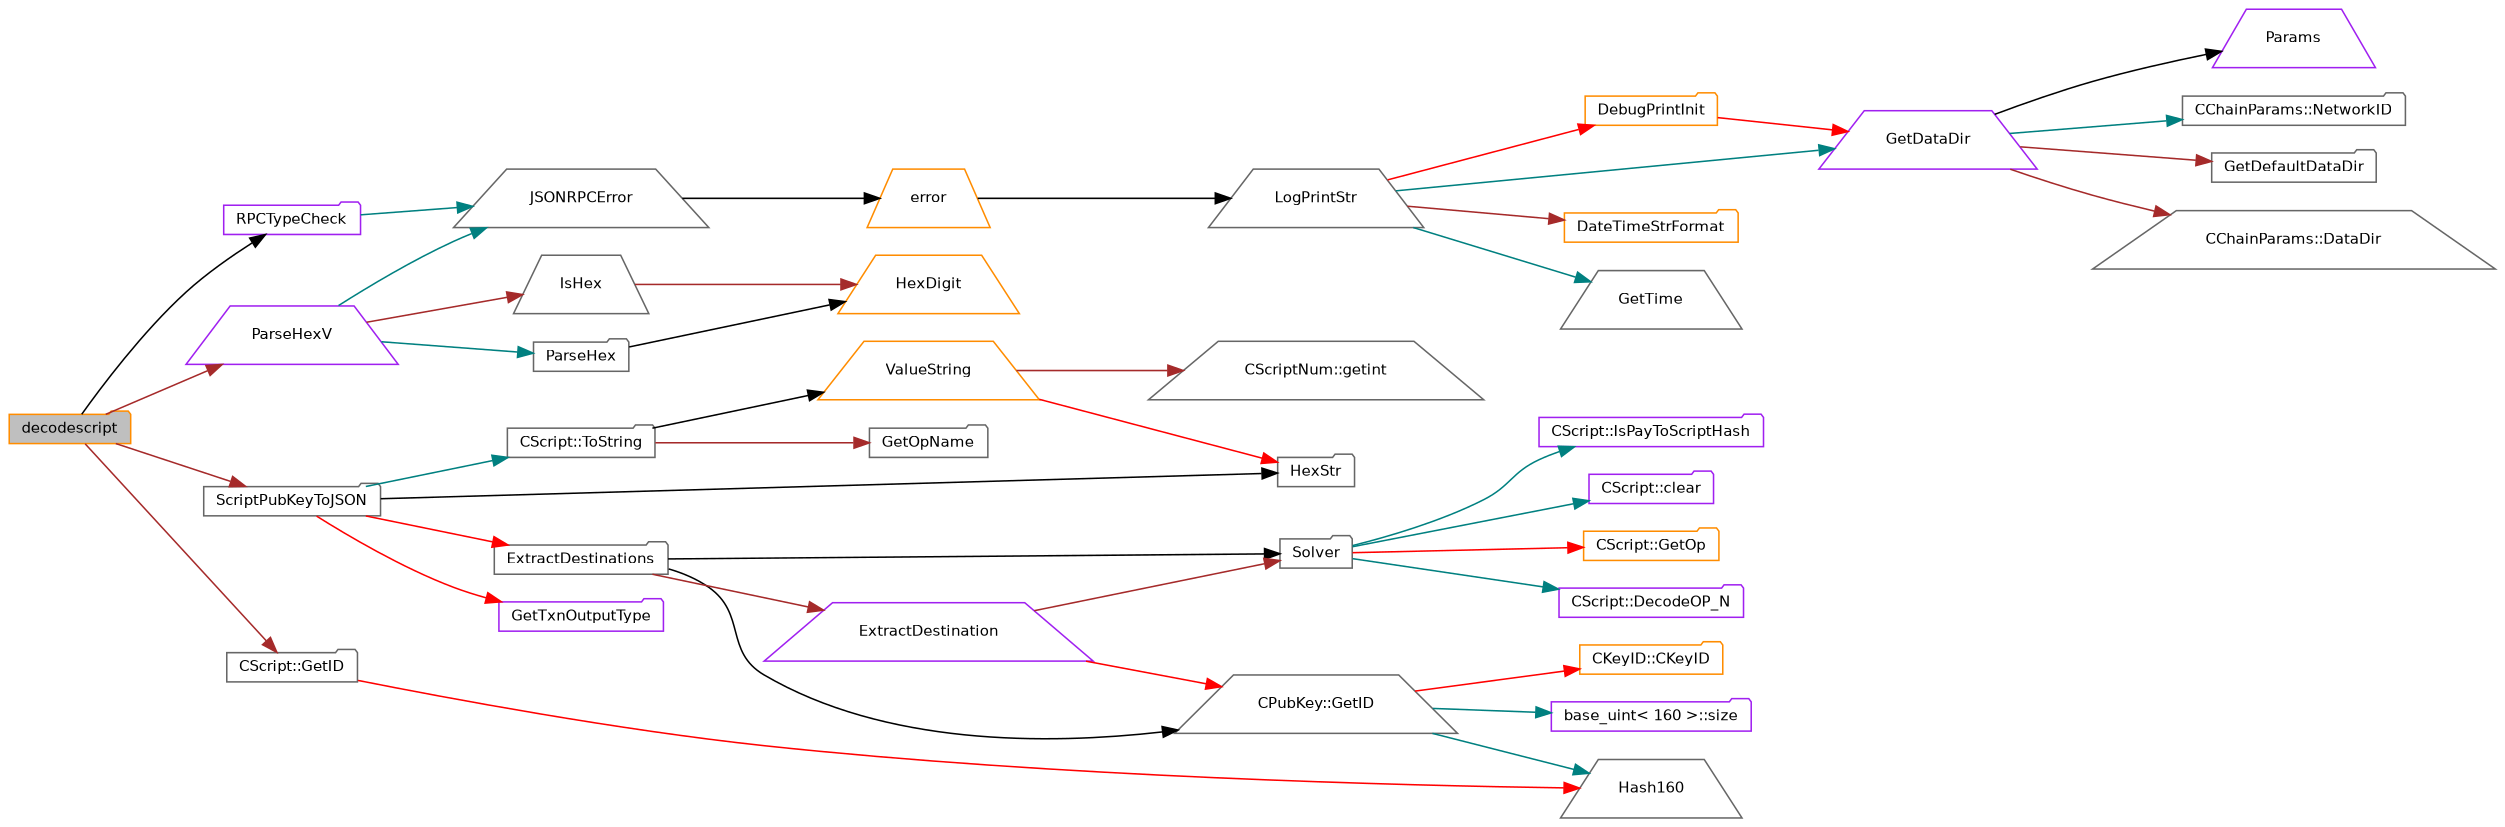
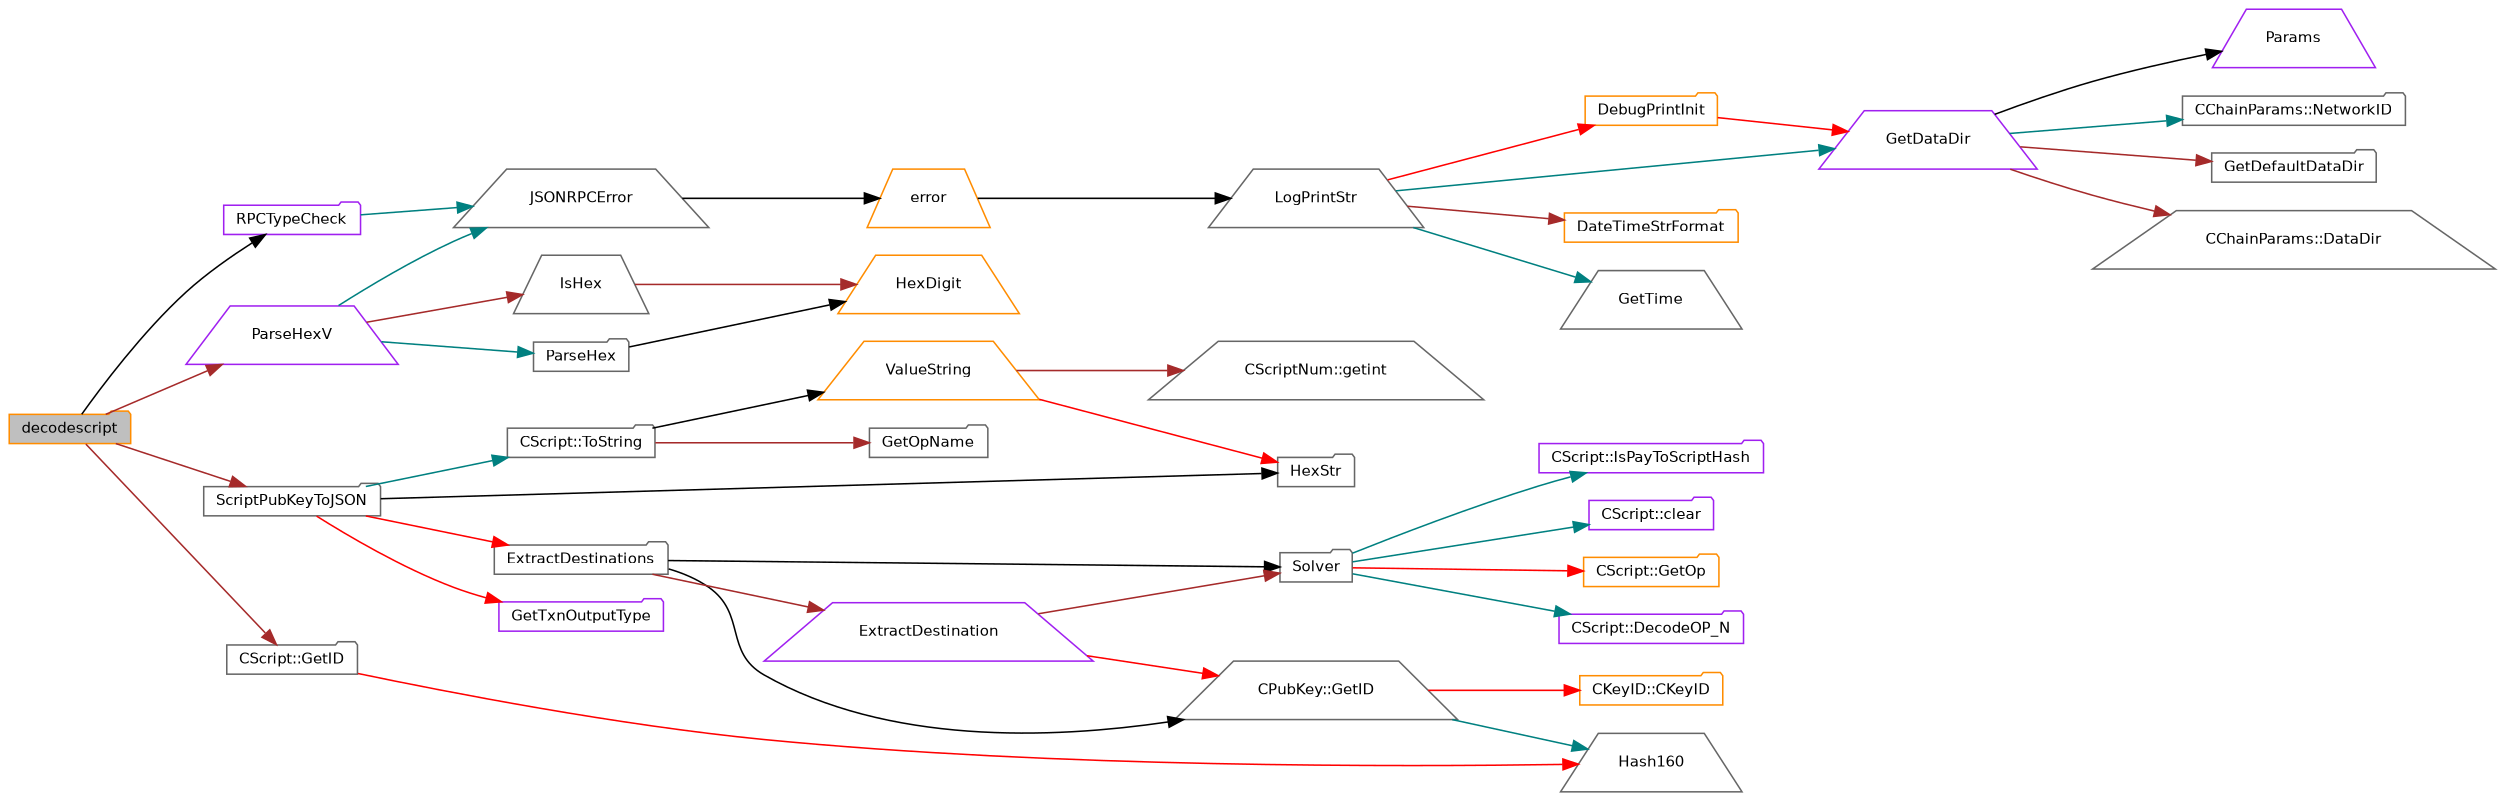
node "base_uint< 160 >::size": removed
